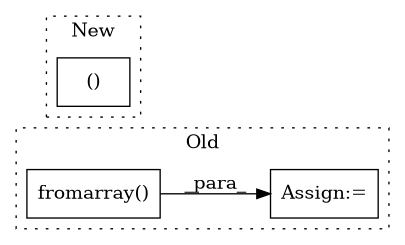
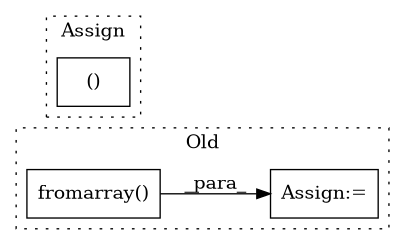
cluster "New": label "New" -> "Assign"
